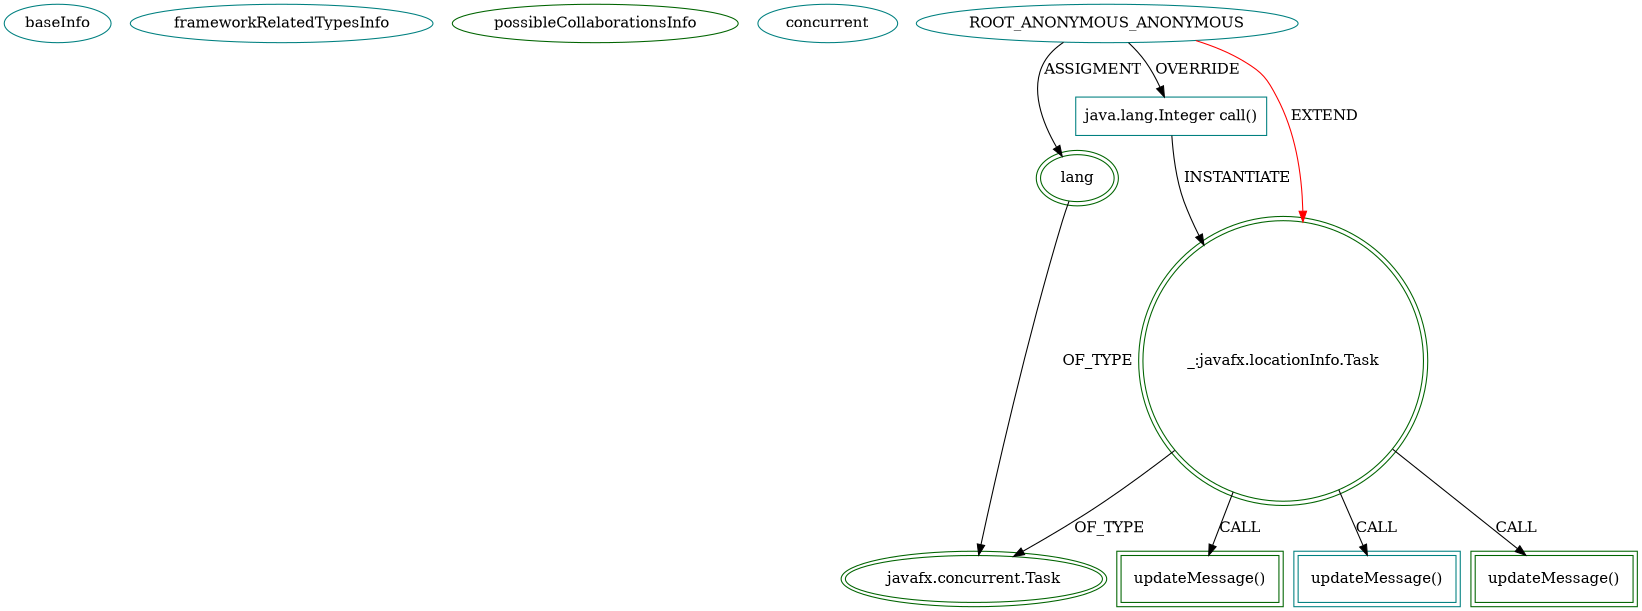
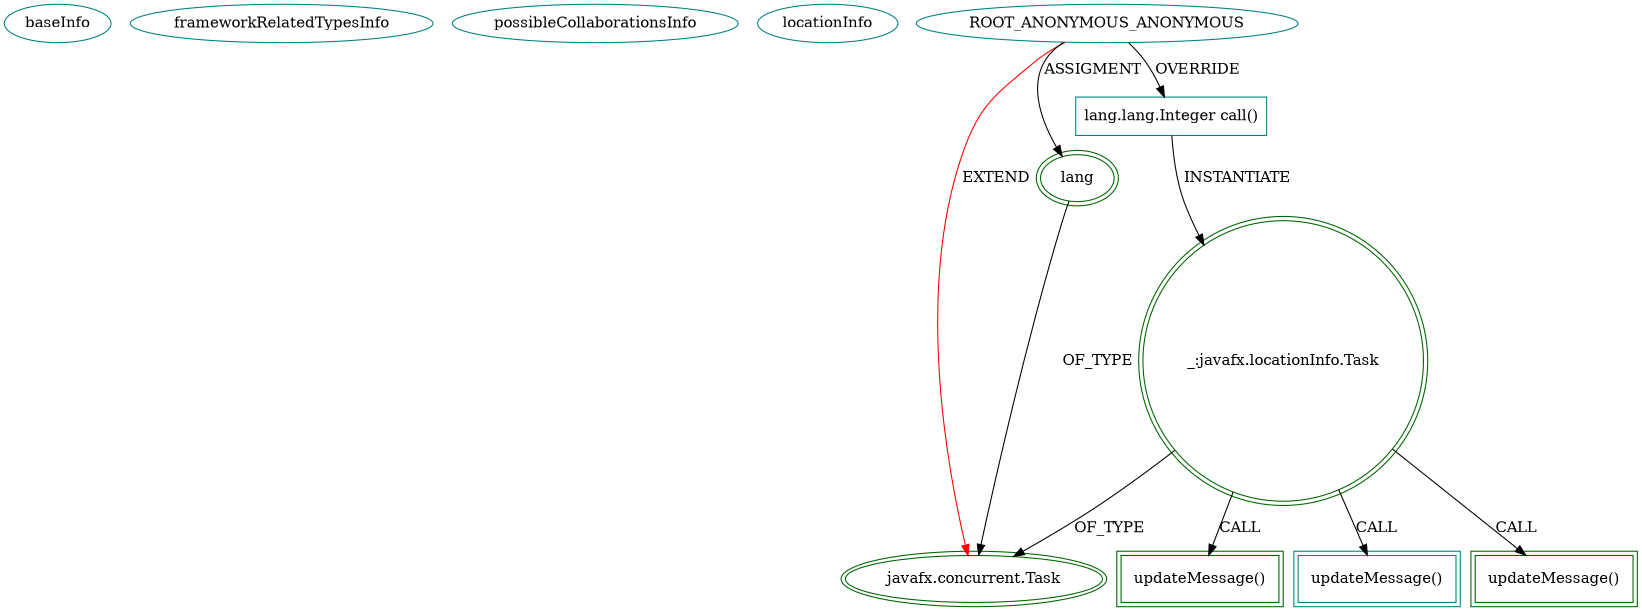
node "possibleCollaborationsInfo": color darkgreen -> teal
node "concurrent": label "concurrent" -> "locationInfo"
edge "ROOT_ANONYMOUS_ANONYMOUS" -> "_:javafx.locationInfo.Task": now "ROOT_ANONYMOUS_ANONYMOUS" -> "javafx.concurrent.Task"
node "java.lang.Integer call()": label "java.lang.Integer call()" -> "lang.lang.Integer call()"
